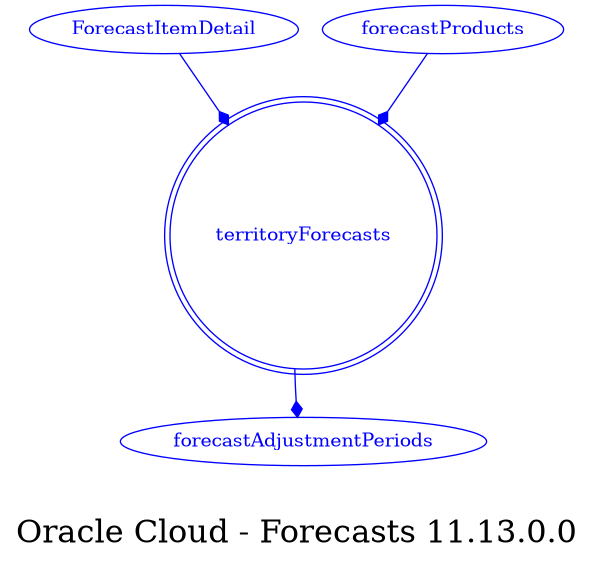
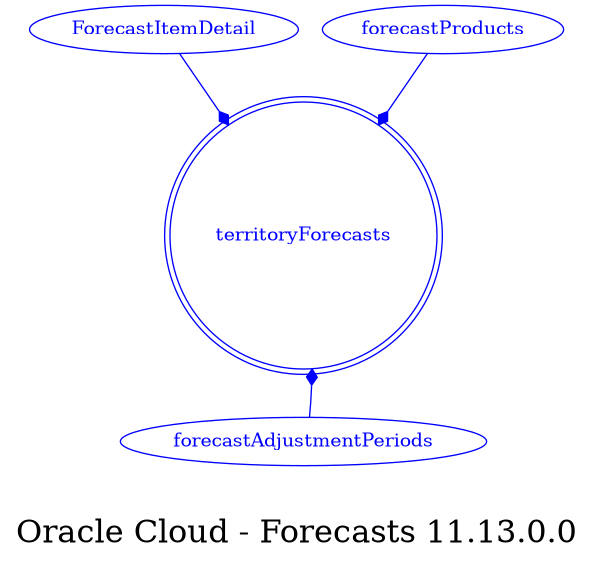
edge "territoryForecasts" -> "forecastAdjustmentPeriods": reversed
